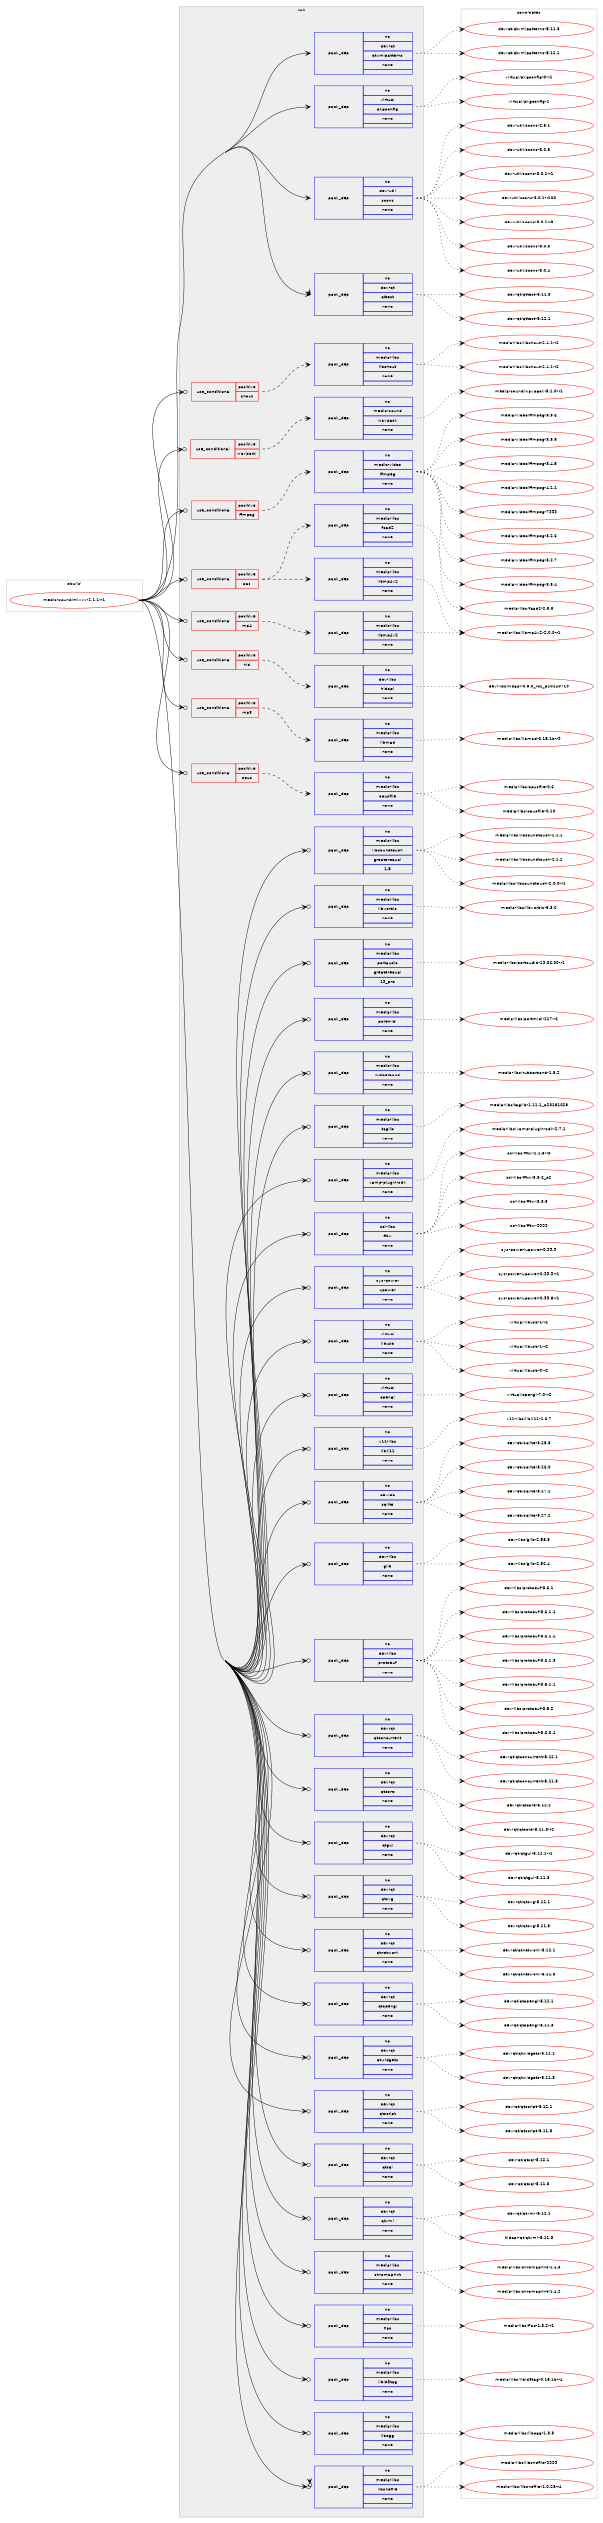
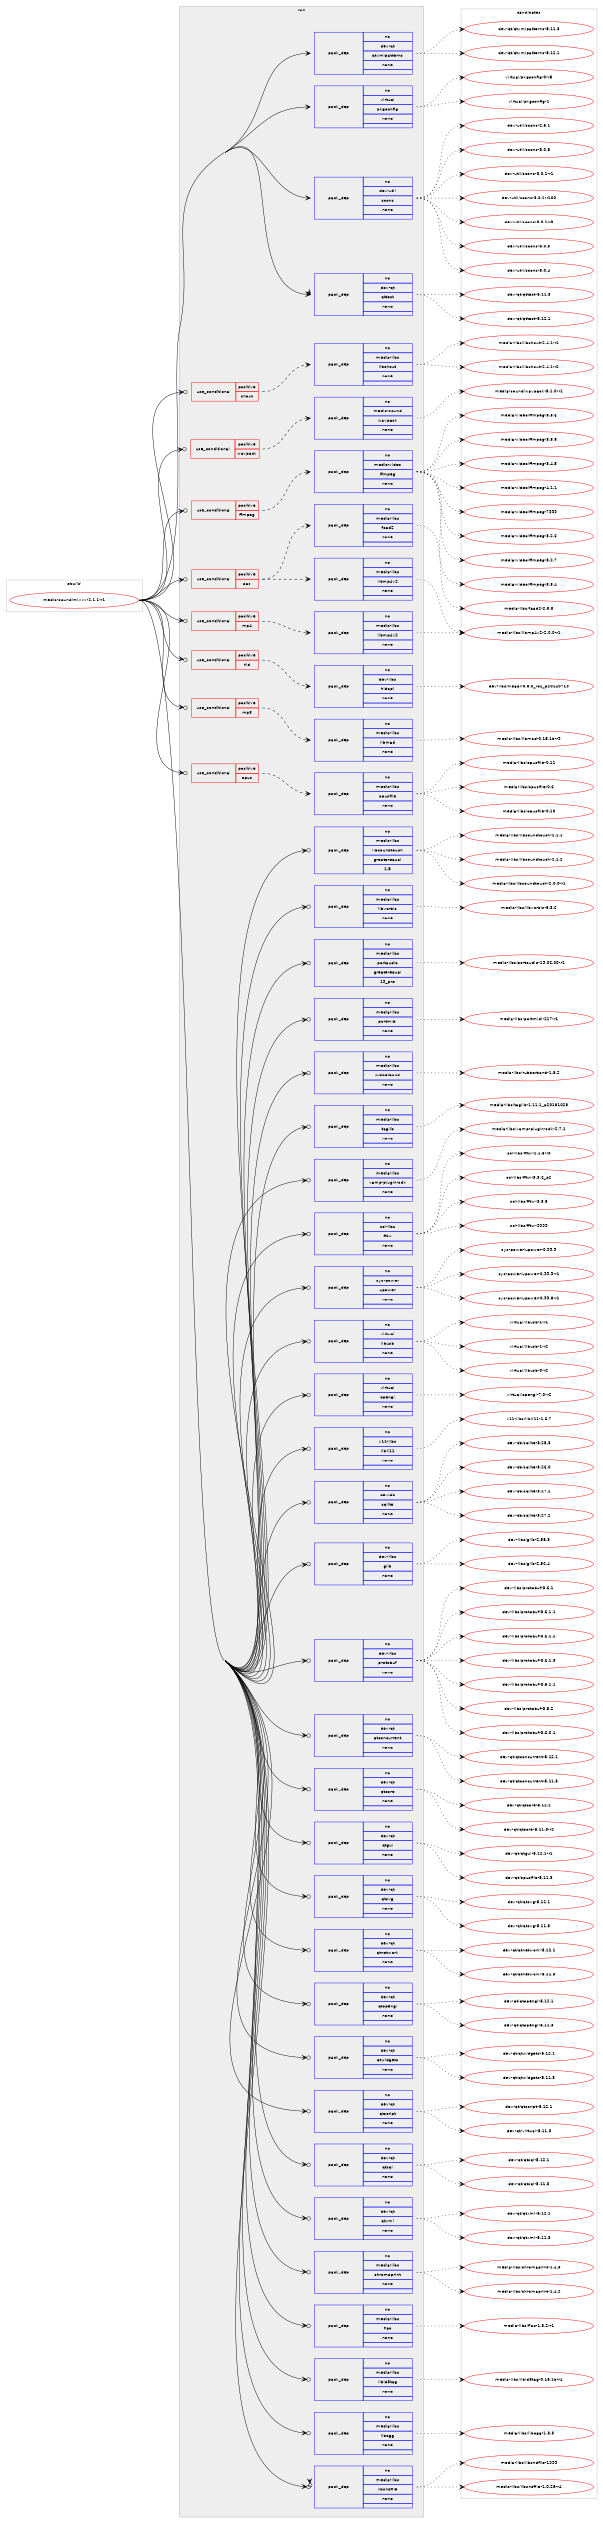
node "virtual/pkgconfig-0-r1": label "virtual/pkgconfig-0-r1" -> "virtual/pkgconfig-0-r5"
node "media-libs/opusfile-0.11": added
node "dev-qt/qtgui-5.11.3": label "dev-qt/qtgui-5.11.3" -> "dev-qt/opusfile-5.11.3"
node "dev-qt/qtscript-5.11.3": label "dev-qt/qtscript-5.11.3" -> "dev-qt/virtual-5.11.3"
node "hidapi-qt/qtxml-5.11.3": label "hidapi-qt/qtxml-5.11.3" -> "dev-qt/qtxml-5.11.3"
node "media-libs/libsndfile-9999": label "media-libs/libsndfile-9999" -> "media-libs/libsndfile-1999"
